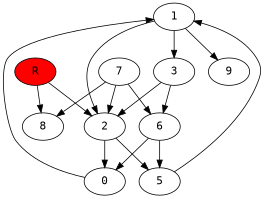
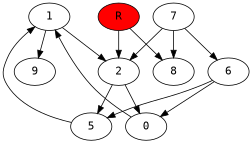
node "3": removed
